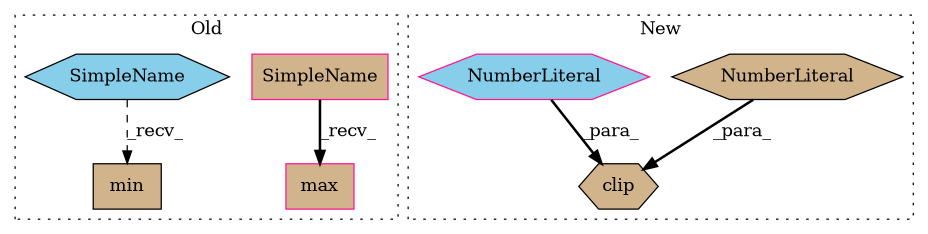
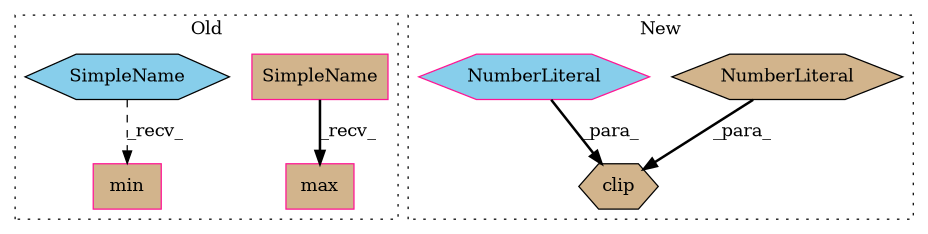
node "min": color black -> deeppink
